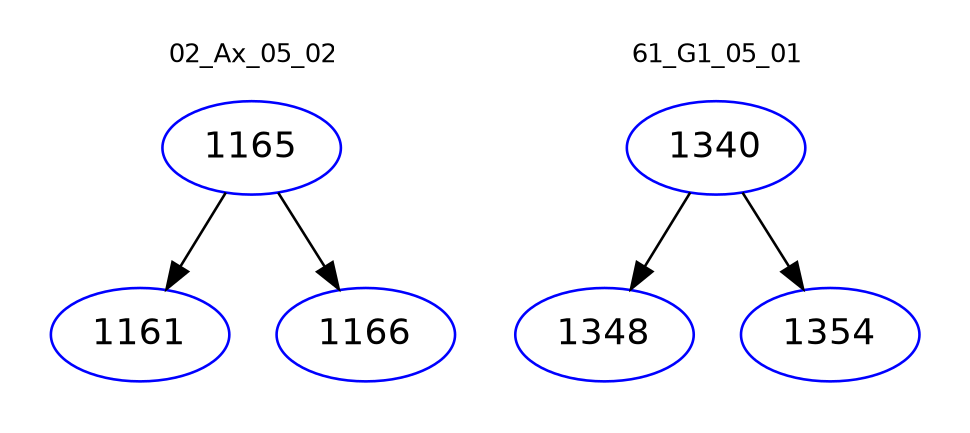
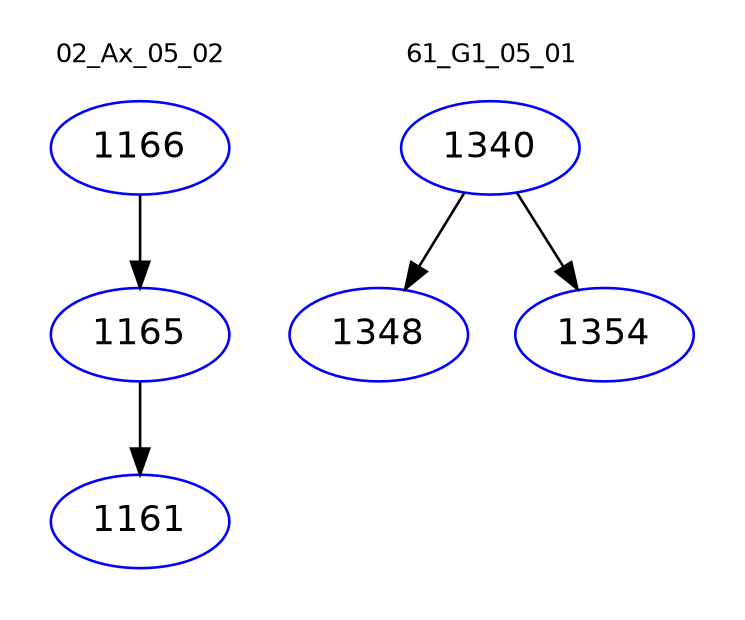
edge "1165" -> "1166": reversed
